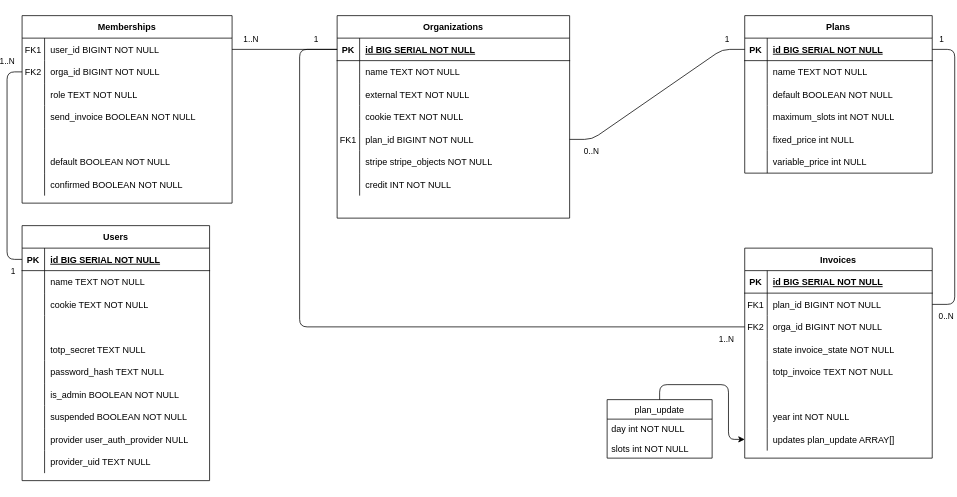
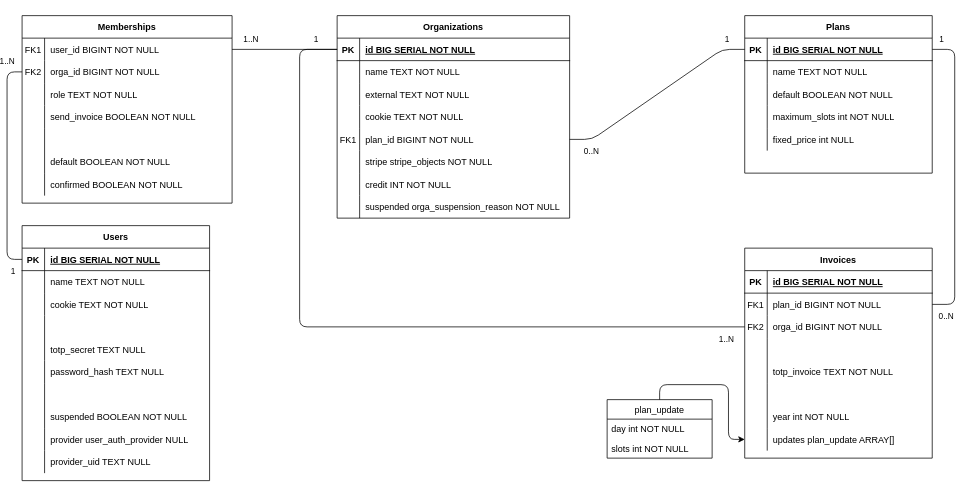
node "variable_price int NULL": removed
node "suspended orga_suspension_reason NOT NULL": added
node "state invoice_state NOT NULL": removed
node "is_admin BOOLEAN NOT NULL": removed
